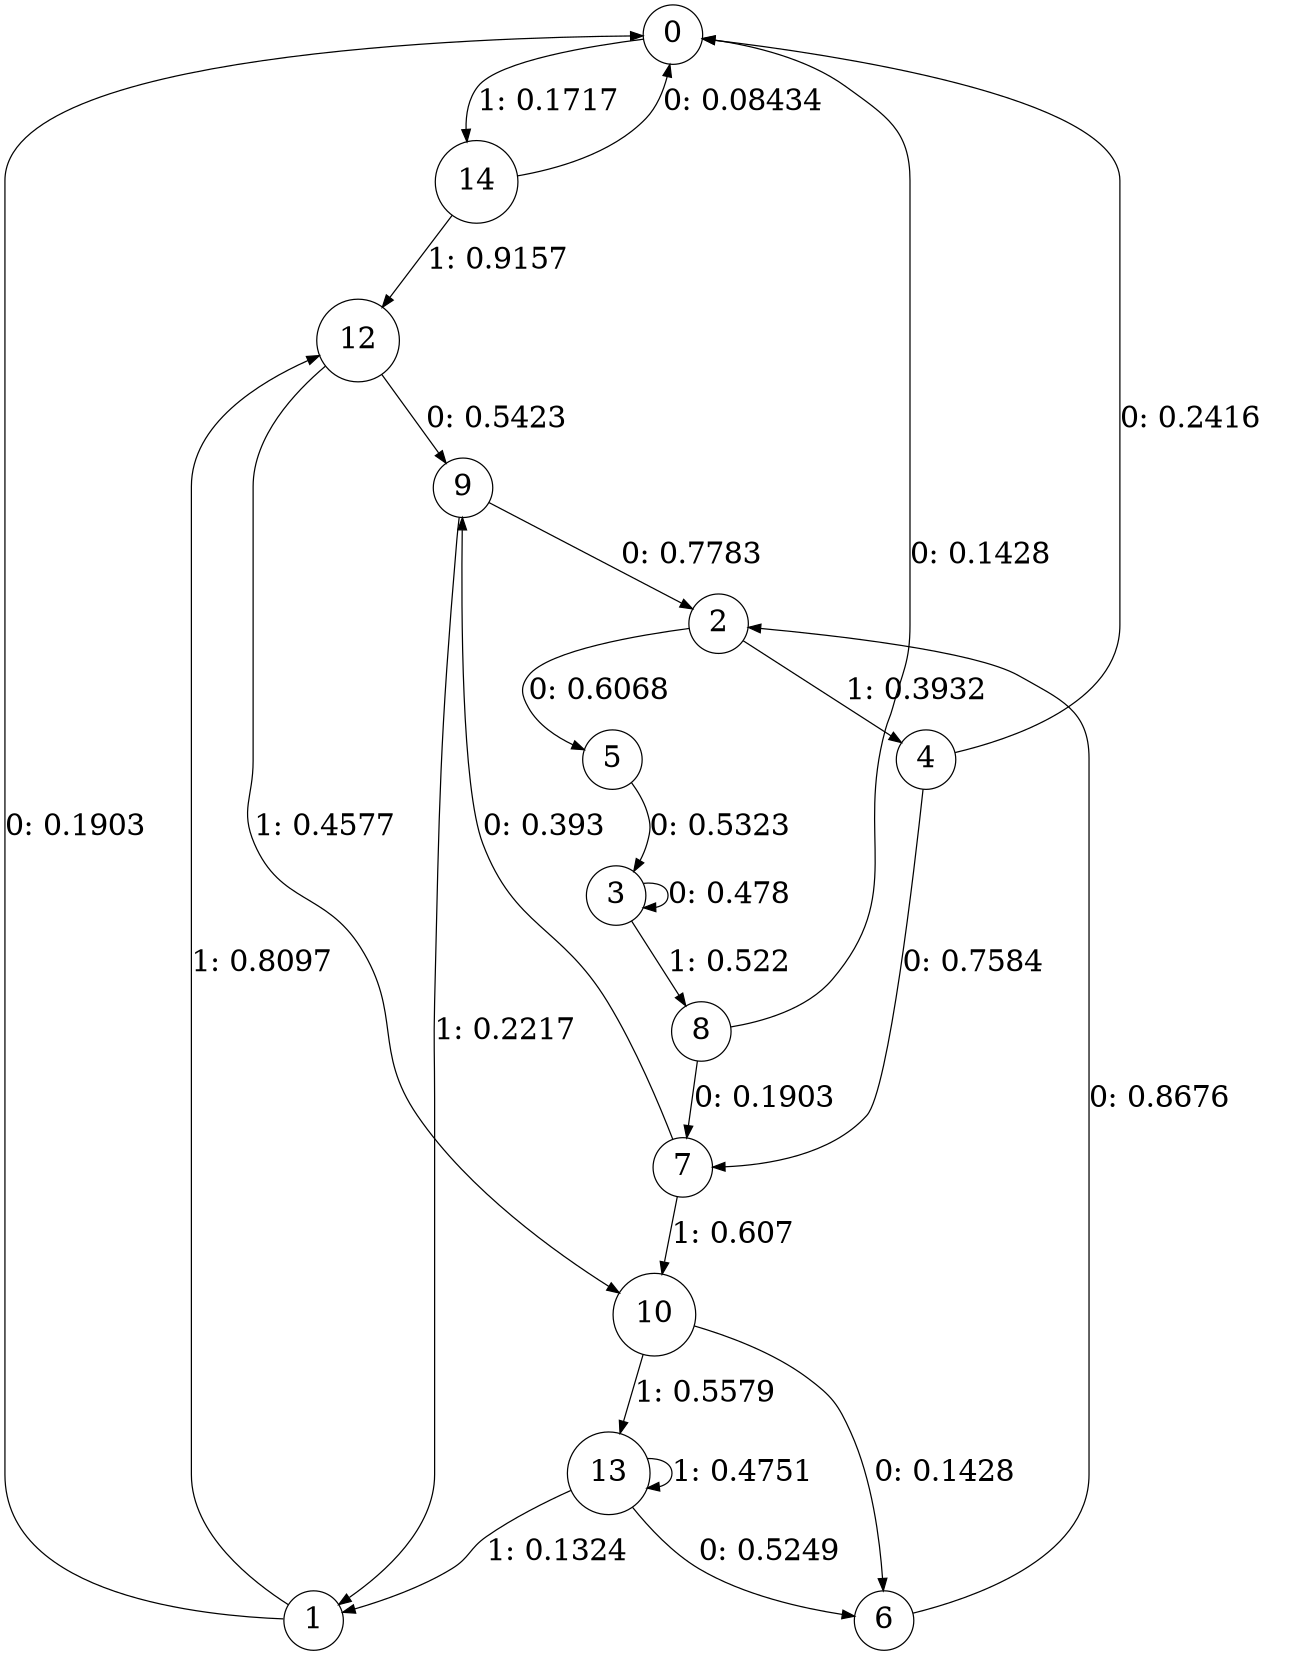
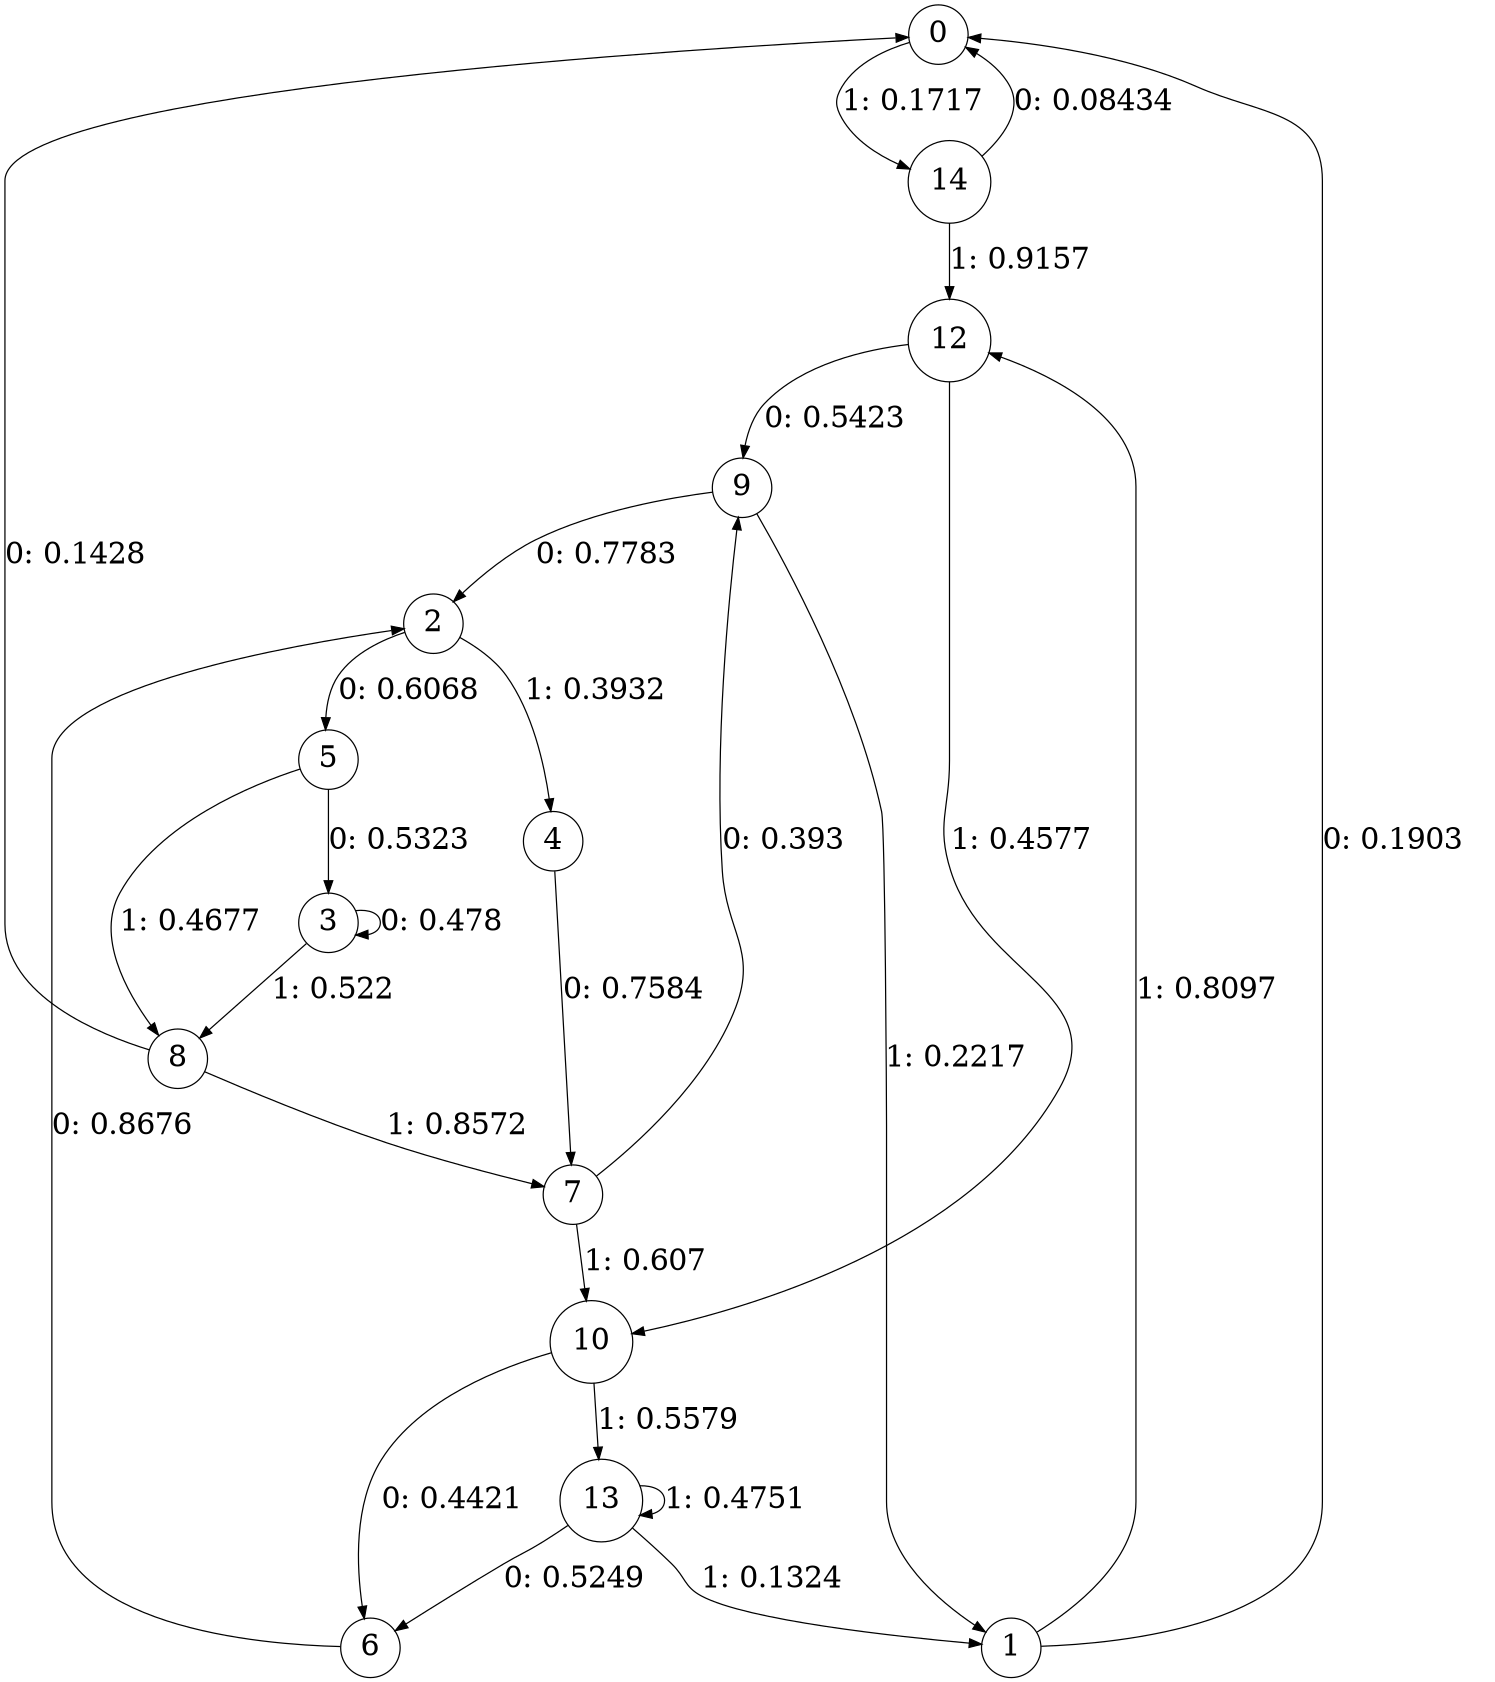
edge "4" -> "0": removed, label "0: 0.2416"
edge "5" -> "8": added, label "1: 0.4677"
edge "8" -> "7": label "0: 0.1903   " -> "1: 0.8572   "
edge "10" -> "6": label "0: 0.1428   " -> "0: 0.4421   "
